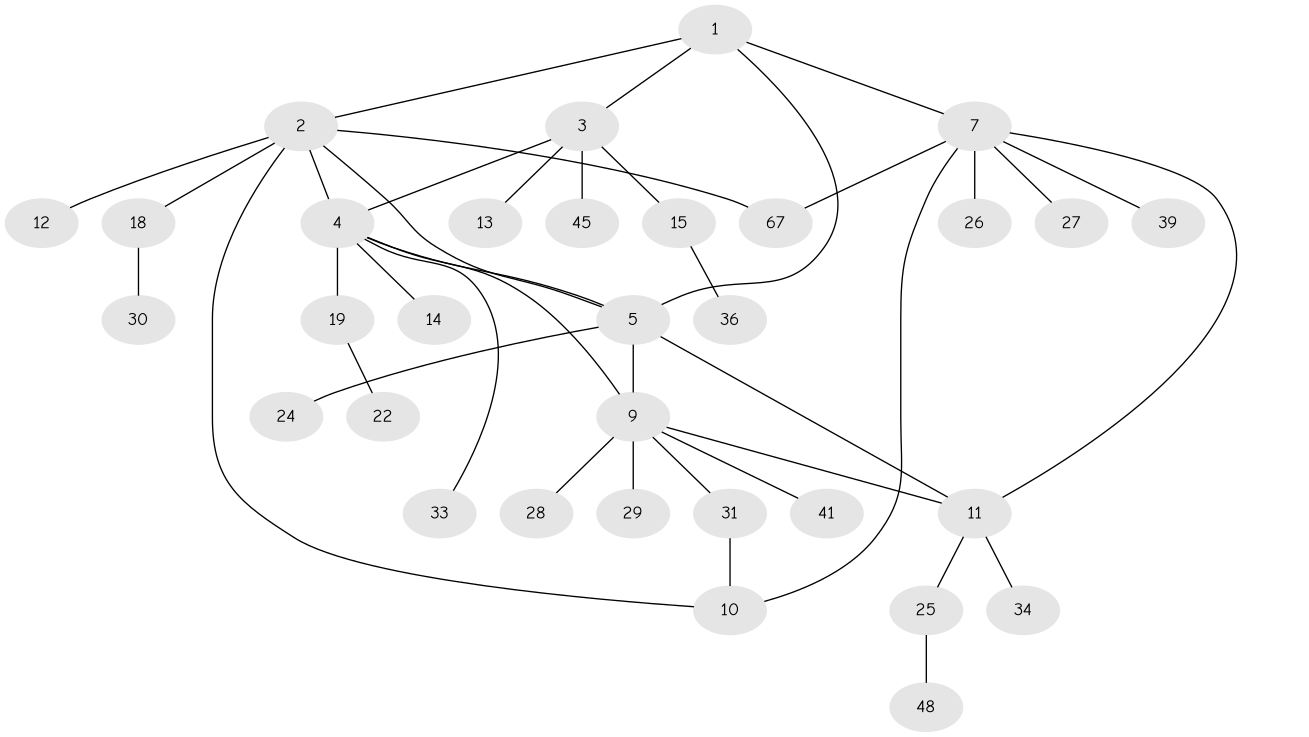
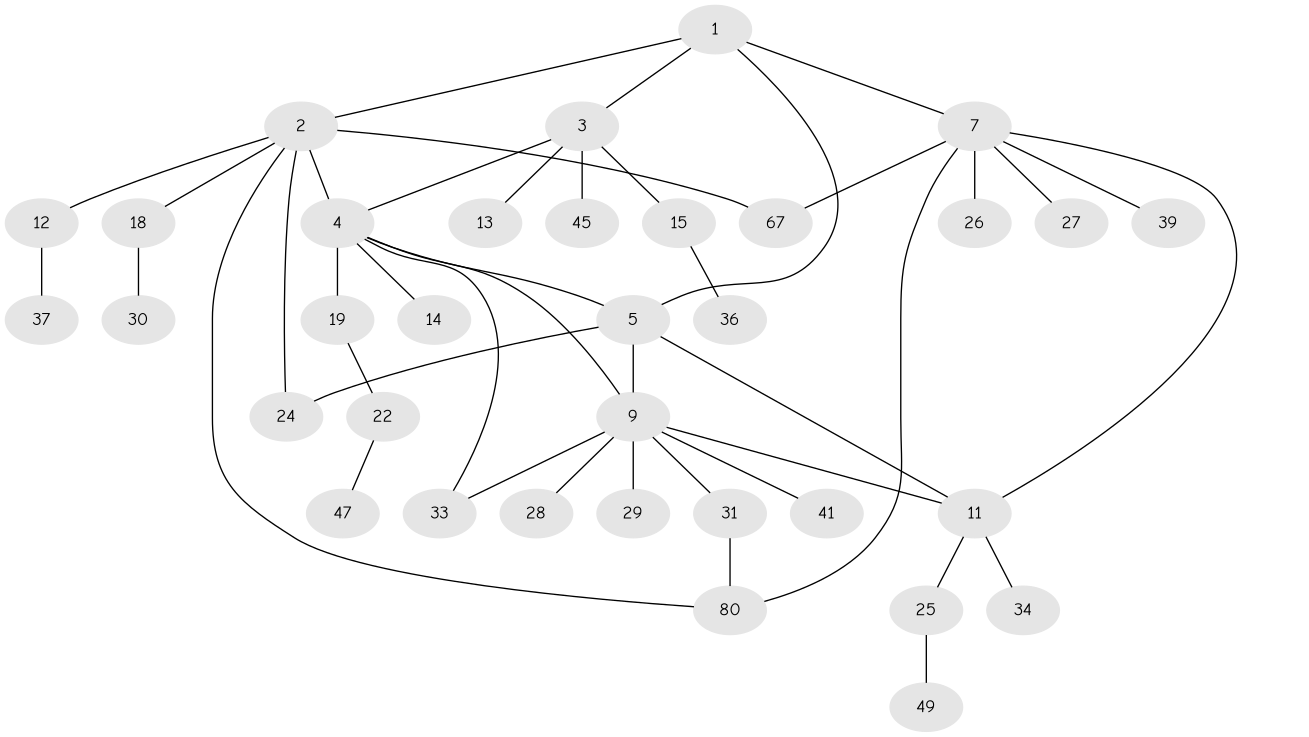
edge "2" -- "5": now "2" -- "24"
node "37": added
edge "9" -- "33": added
node "47": added
node "10": label "10" -> "80"
node "48": label "48" -> "49"
